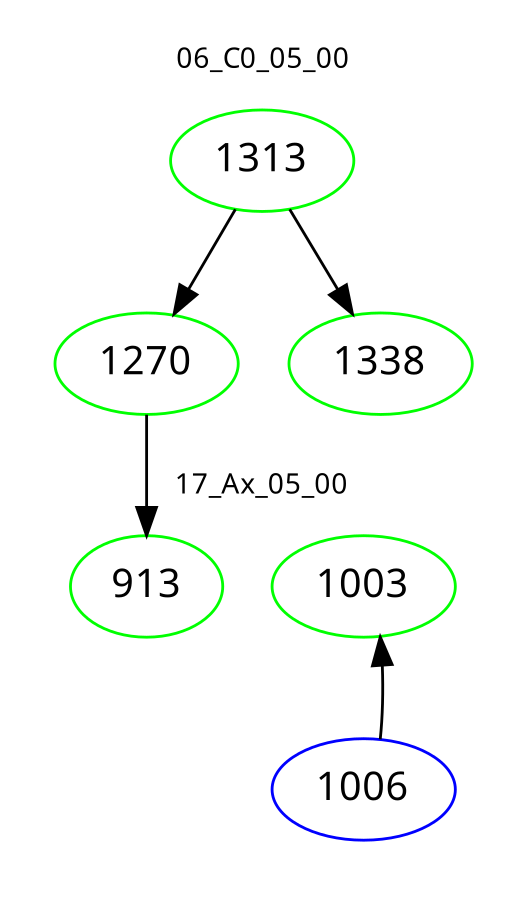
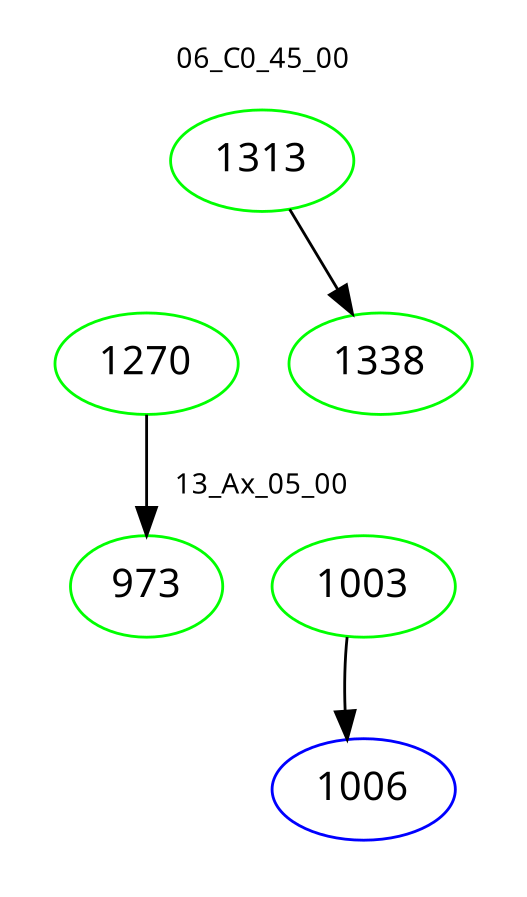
cluster "06_C0_05_00": label "06_C0_05_00" -> "06_C0_45_00"
edge "1313" -> "1270": removed
cluster "17_Ax_05_00": label "17_Ax_05_00" -> "13_Ax_05_00"
node "913": label "913" -> "973"
edge "1006" -> "1003": reversed
